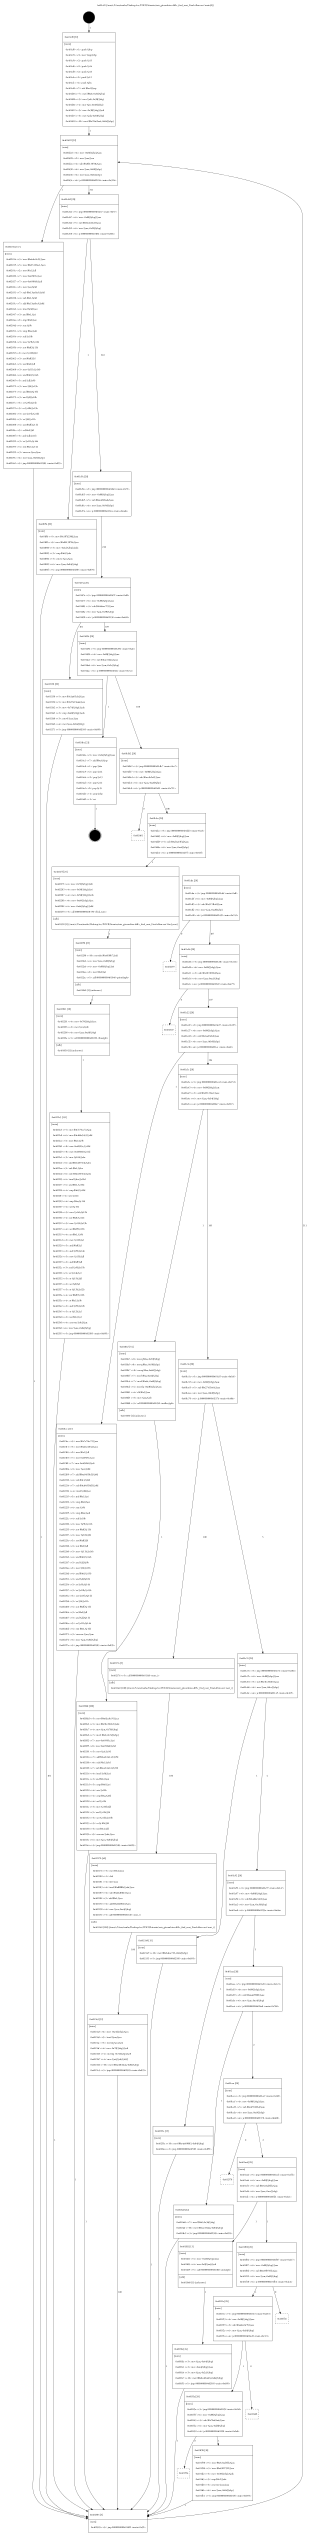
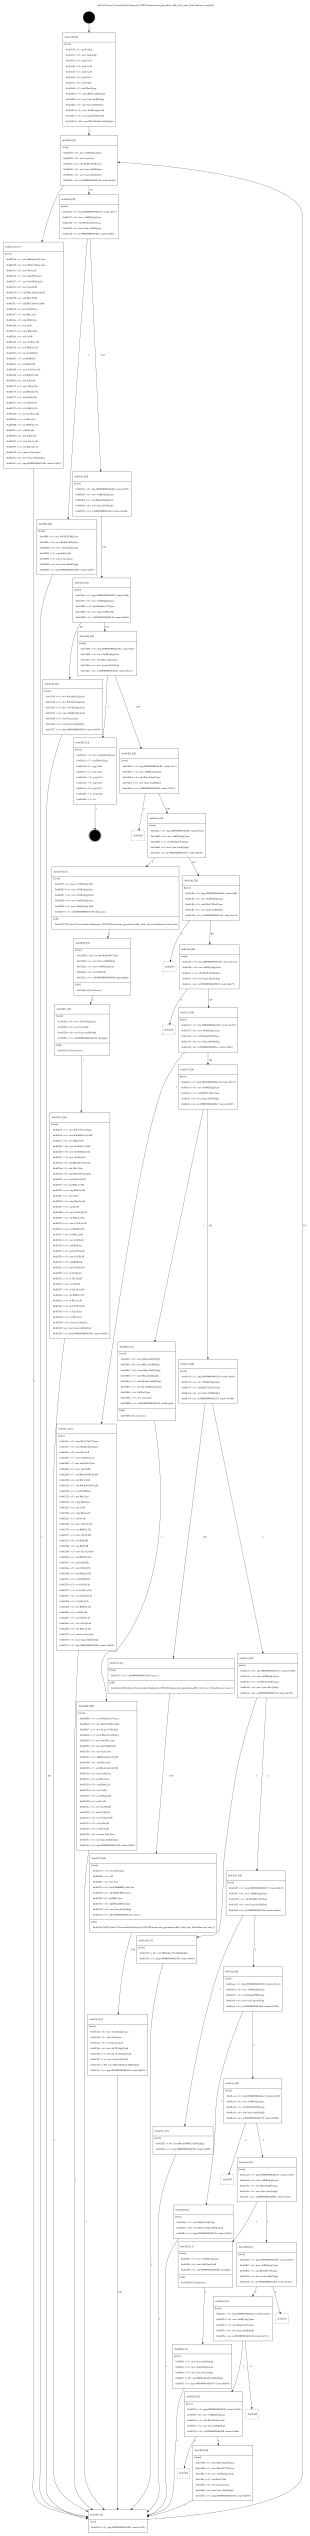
edge "0x401dce [28]" -> "0x401dea [28]": added, label "107"
